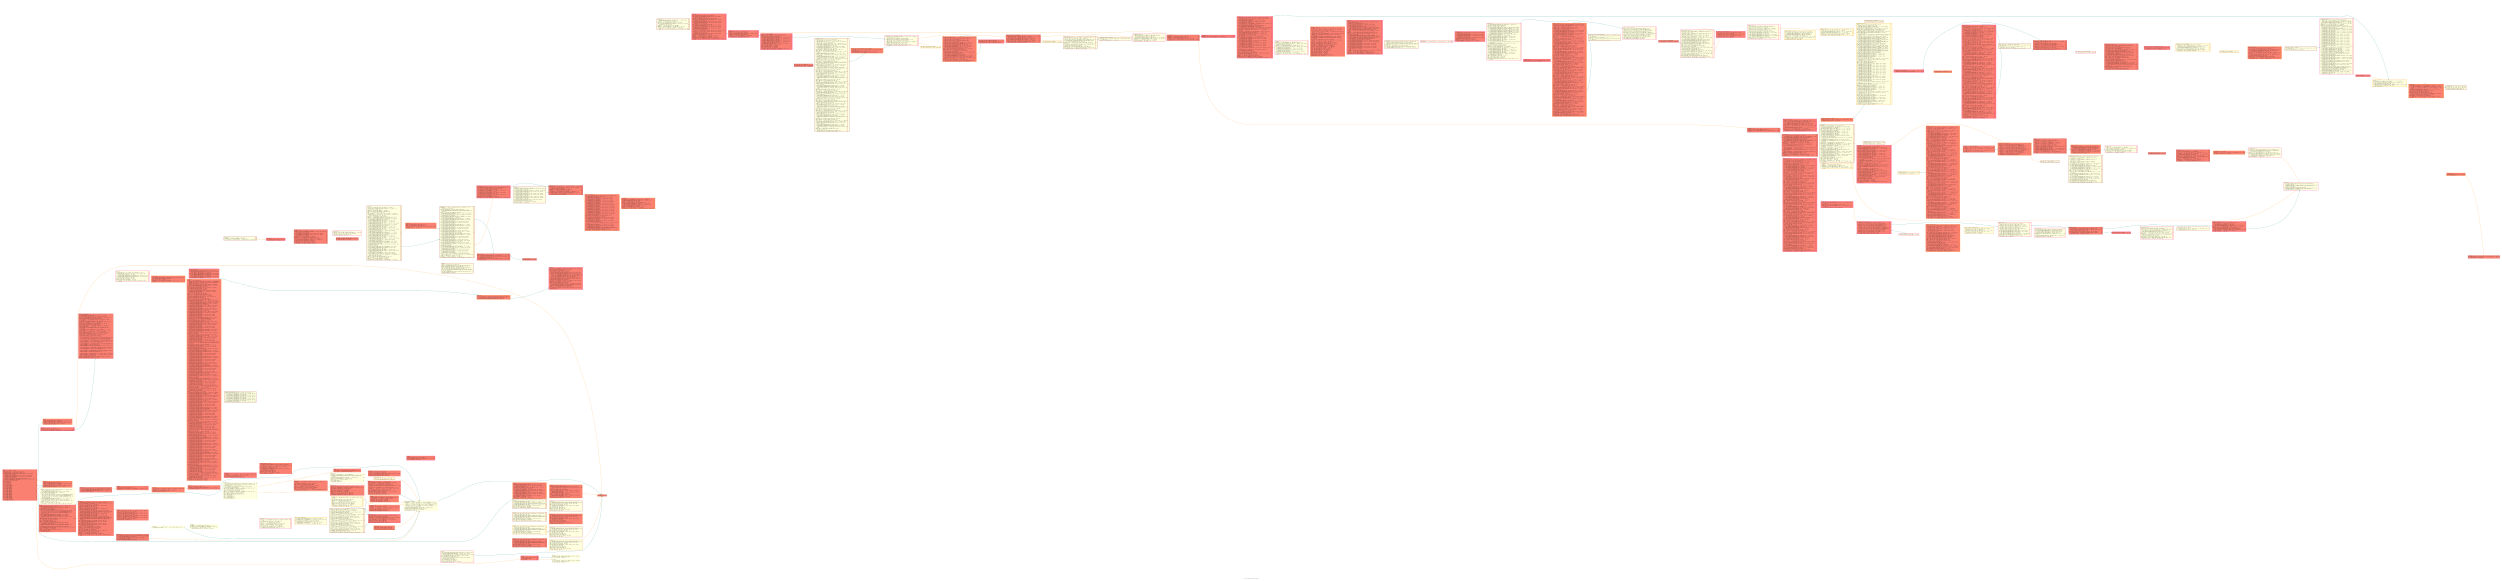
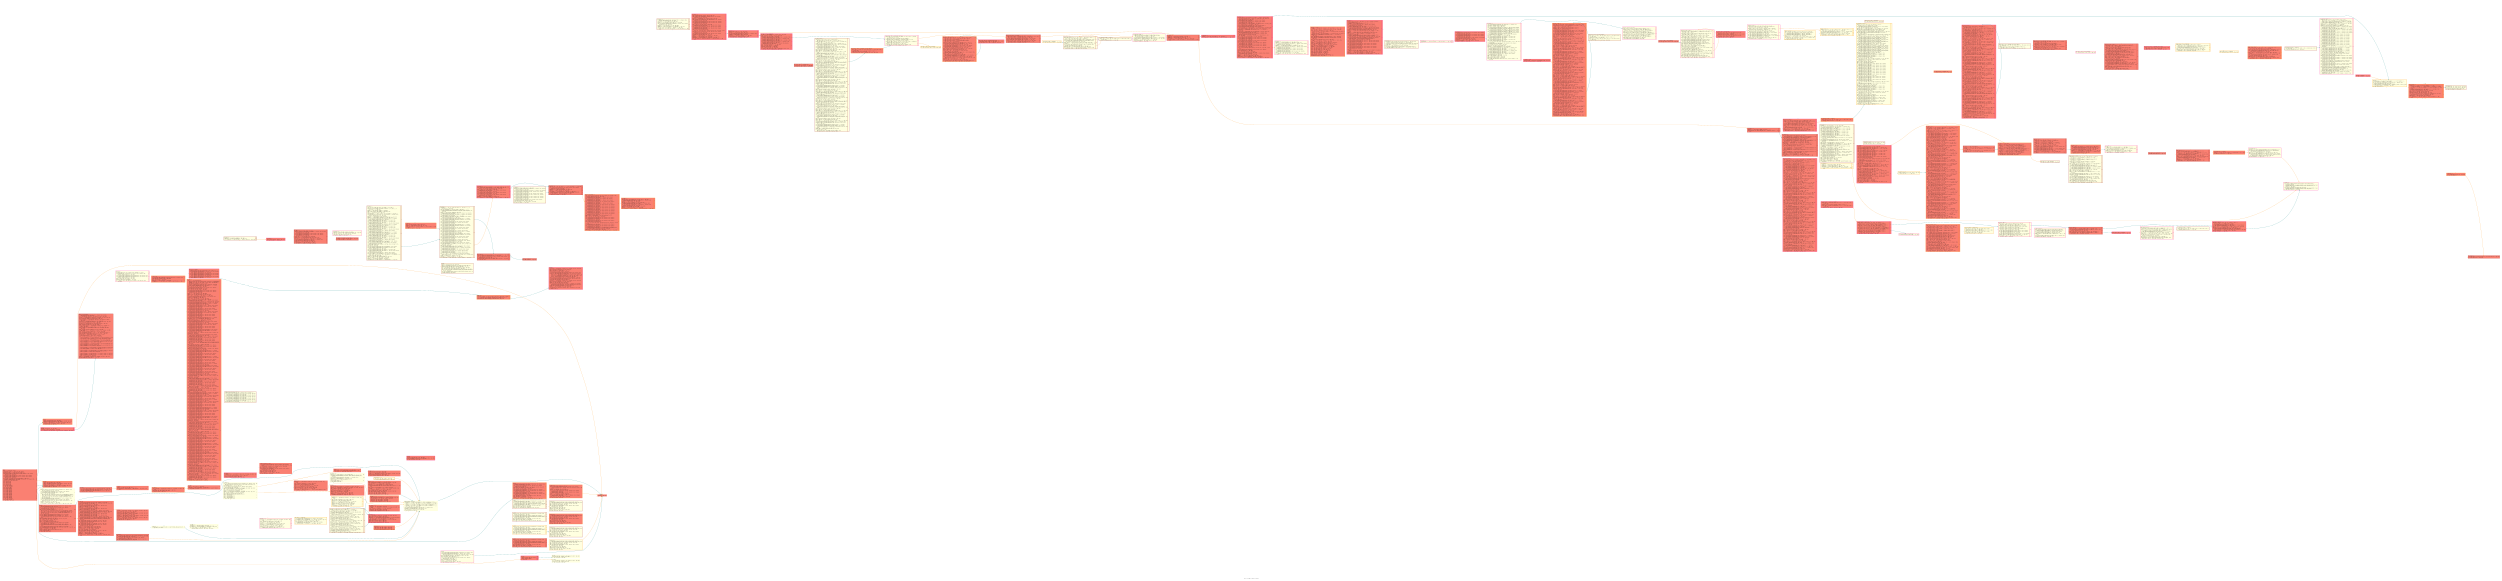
node "for.body.i.i723.i.i.preheader:": removed
